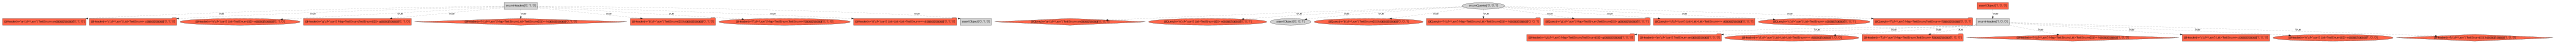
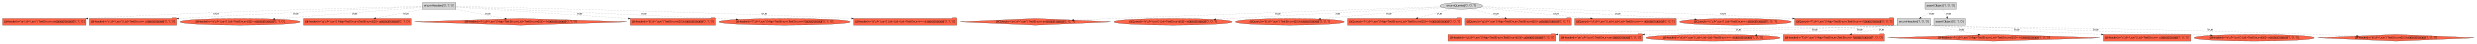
node "assertObject['1', '0', '0']": fillcolor tomato -> lightgray
edge "enumHeaders['0', '1', '0']" -> "assertObject['0', '1', '0']": now "assertObject['1', '0', '0']" -> "assertObject['0', '1', '0']"
node "assertObject['0', '0', '1']": removed
